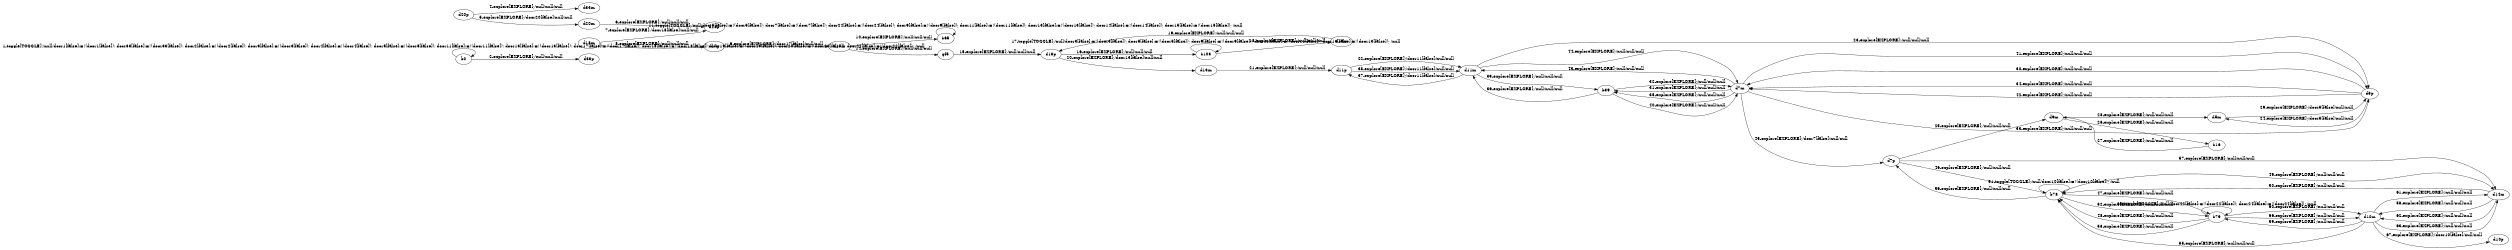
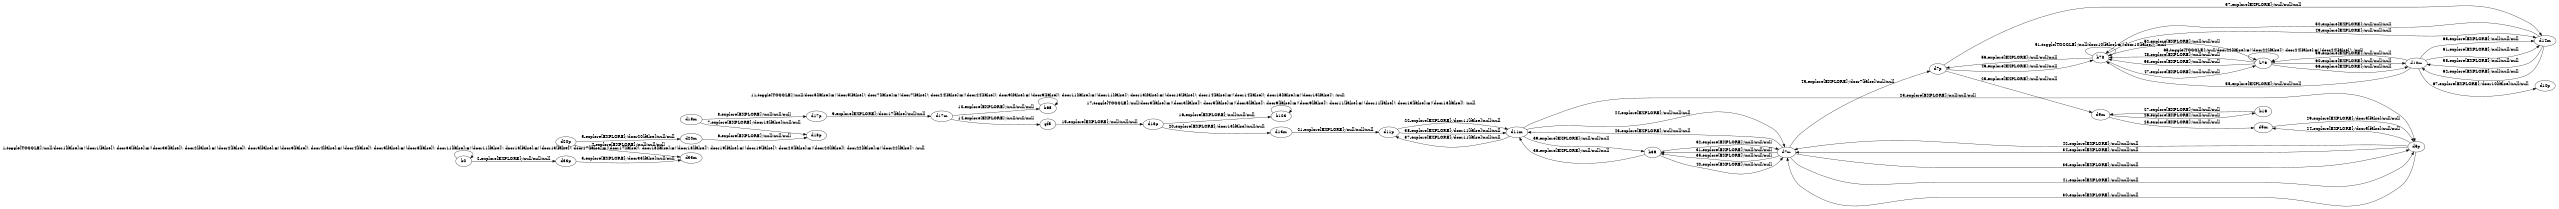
node "d15m": removed
edge "d33p" -> "d33m": added, label "3-explore[EXPLORE];/door33[false]/null/null"
